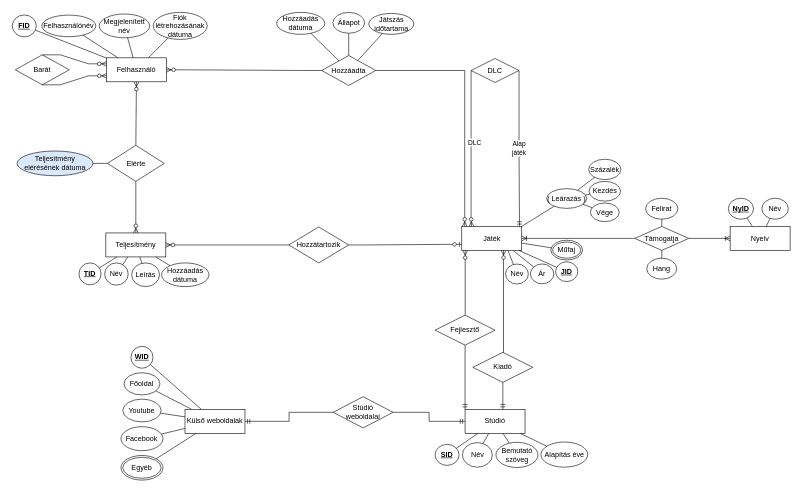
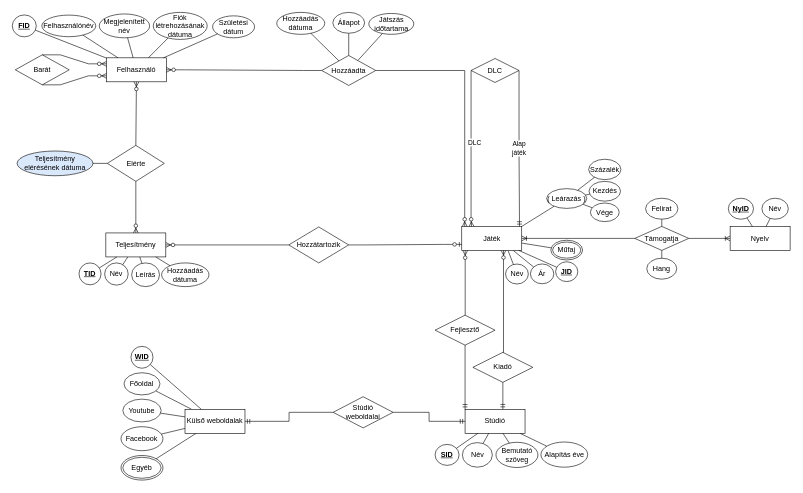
node "Születési dátum": added
edge "Születési dátum" -- "Felhasználó": added
